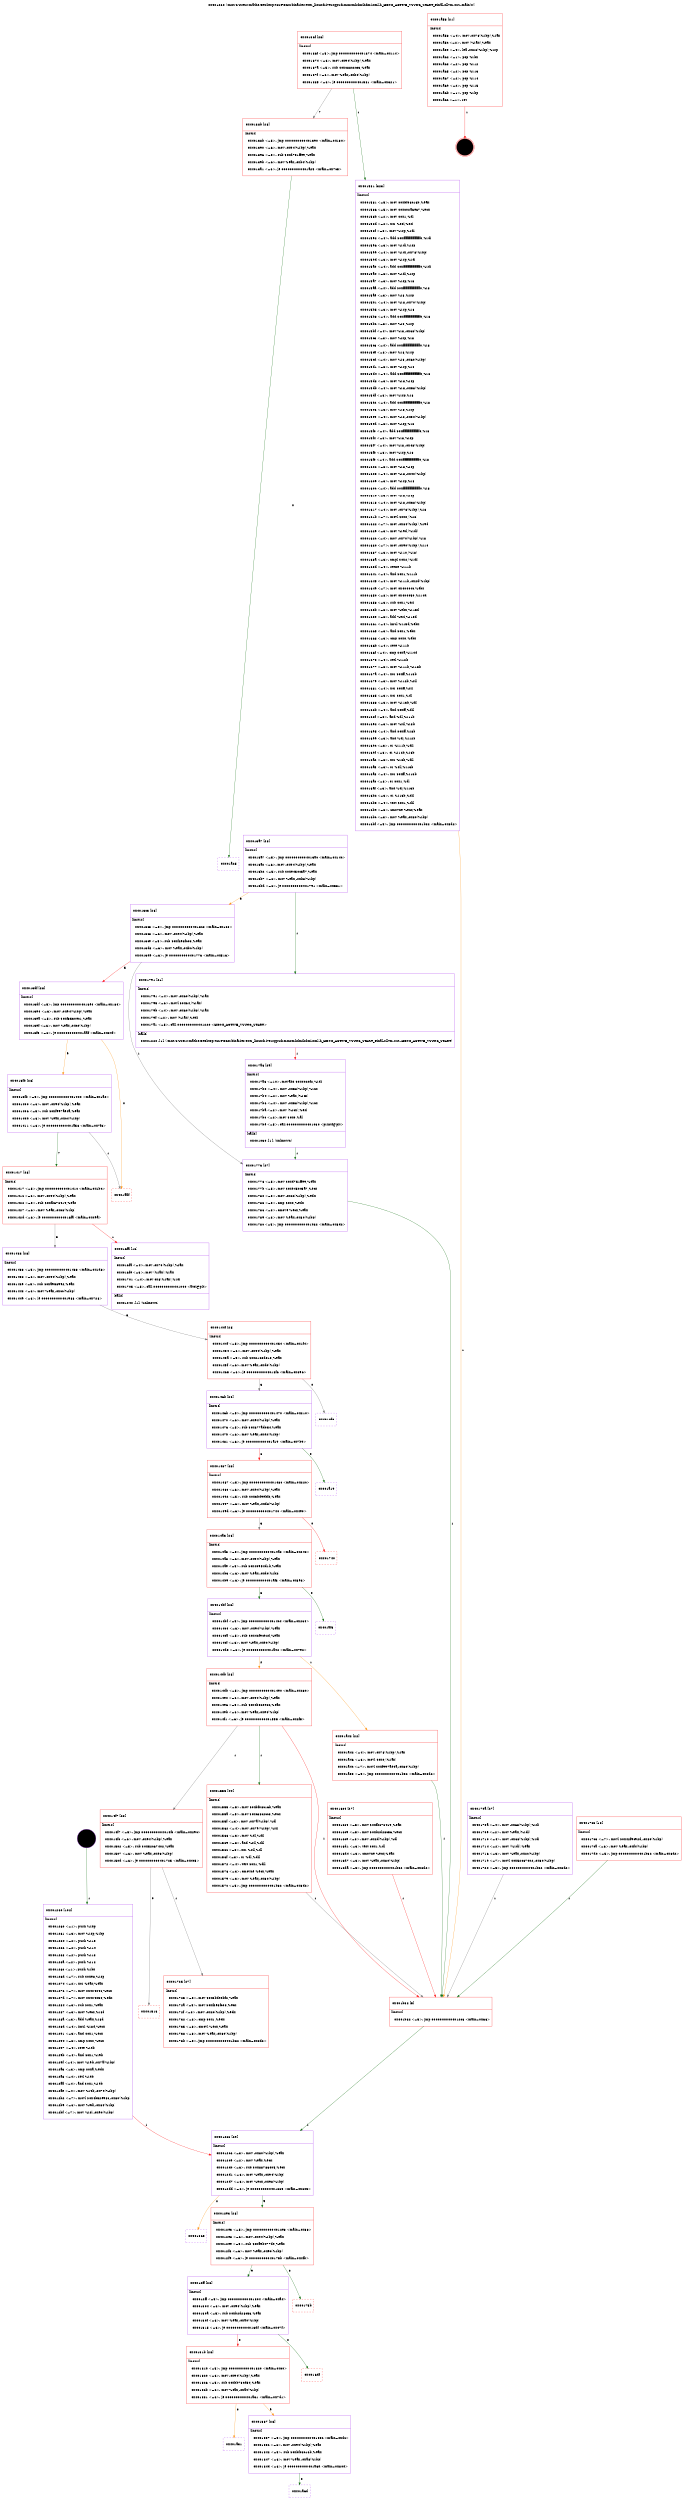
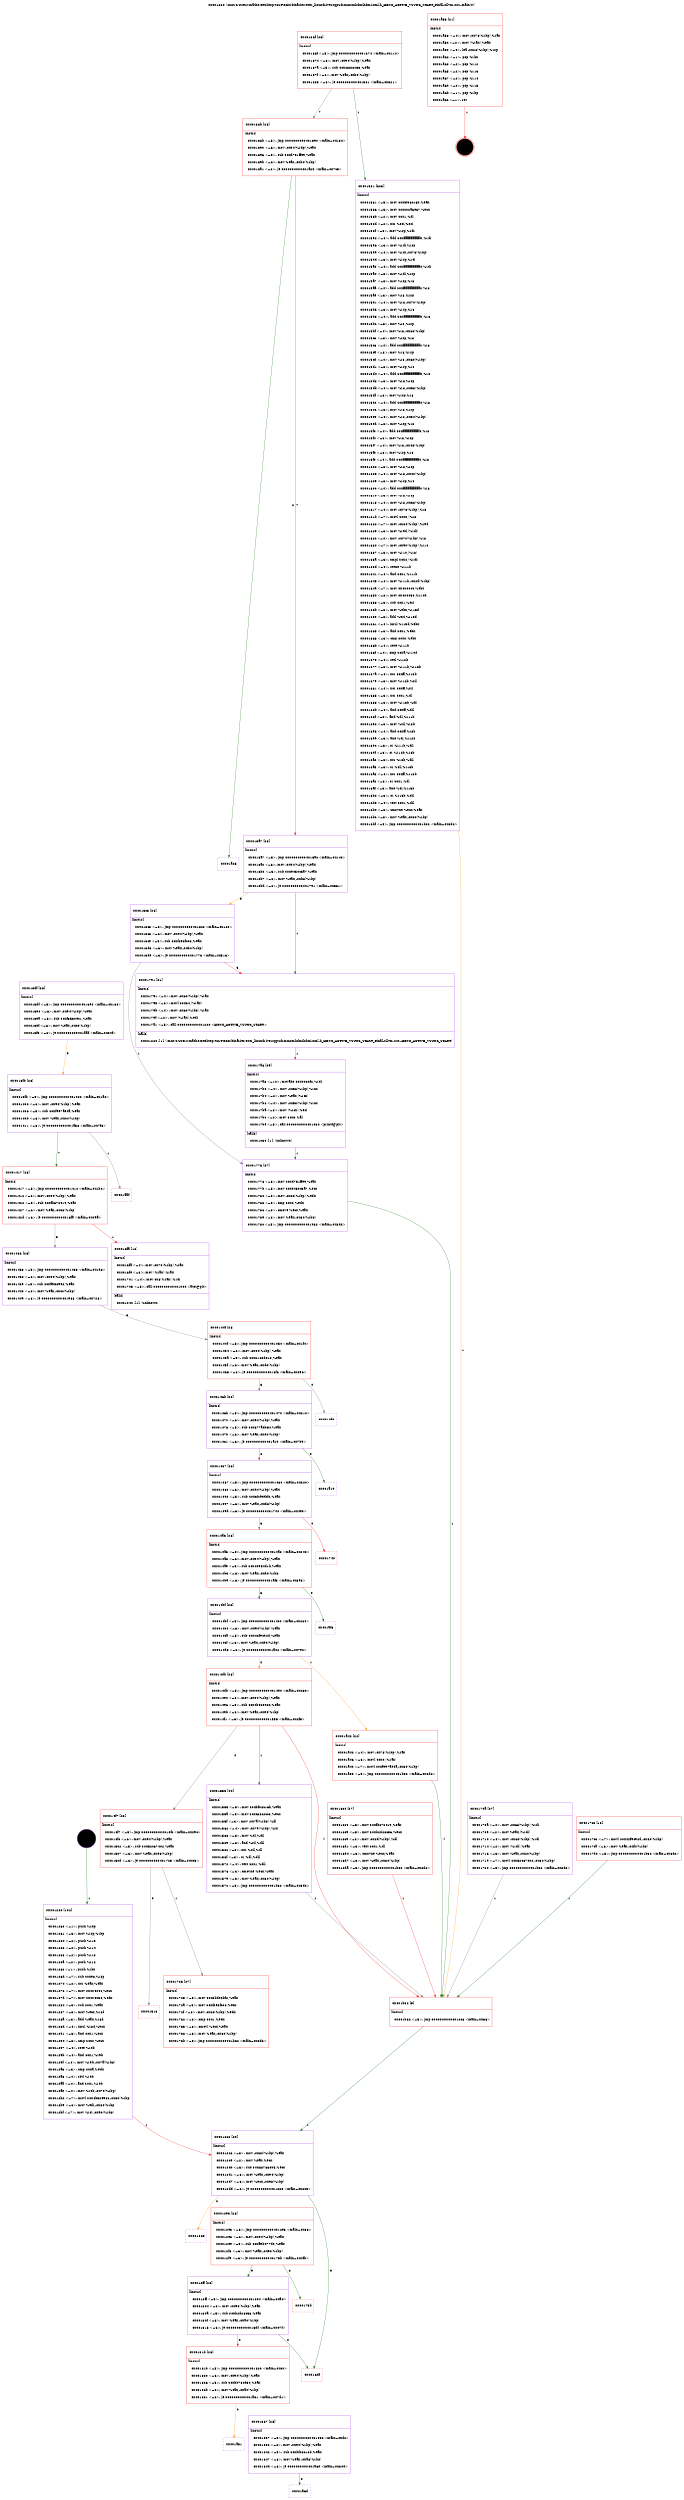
edge "0x40138b [28]" -> "0x4013a7 [28]": added, label "7"
edge "0x4013c3 [28]" -> "0x4013df [28]": now "0x4013c3 [28]" -> "0x401791 [21]"
edge "0x4013df [28]" -> "0x401aaf": removed, label "0"
node "0x401487 [28]": color red -> purple
edge "0x4014db [28]" -> "0x4014f7 [28]": label " 1" -> " 2"
node "0x401555 [44]": color red -> purple
edge "0x4012c6 [29]" -> "0x4012e3 [28]": now "0x4012c6 [29]" -> "0x4016df"
edge "0x40131b [28]" -> "0x401337 [28]": removed, label "9"
